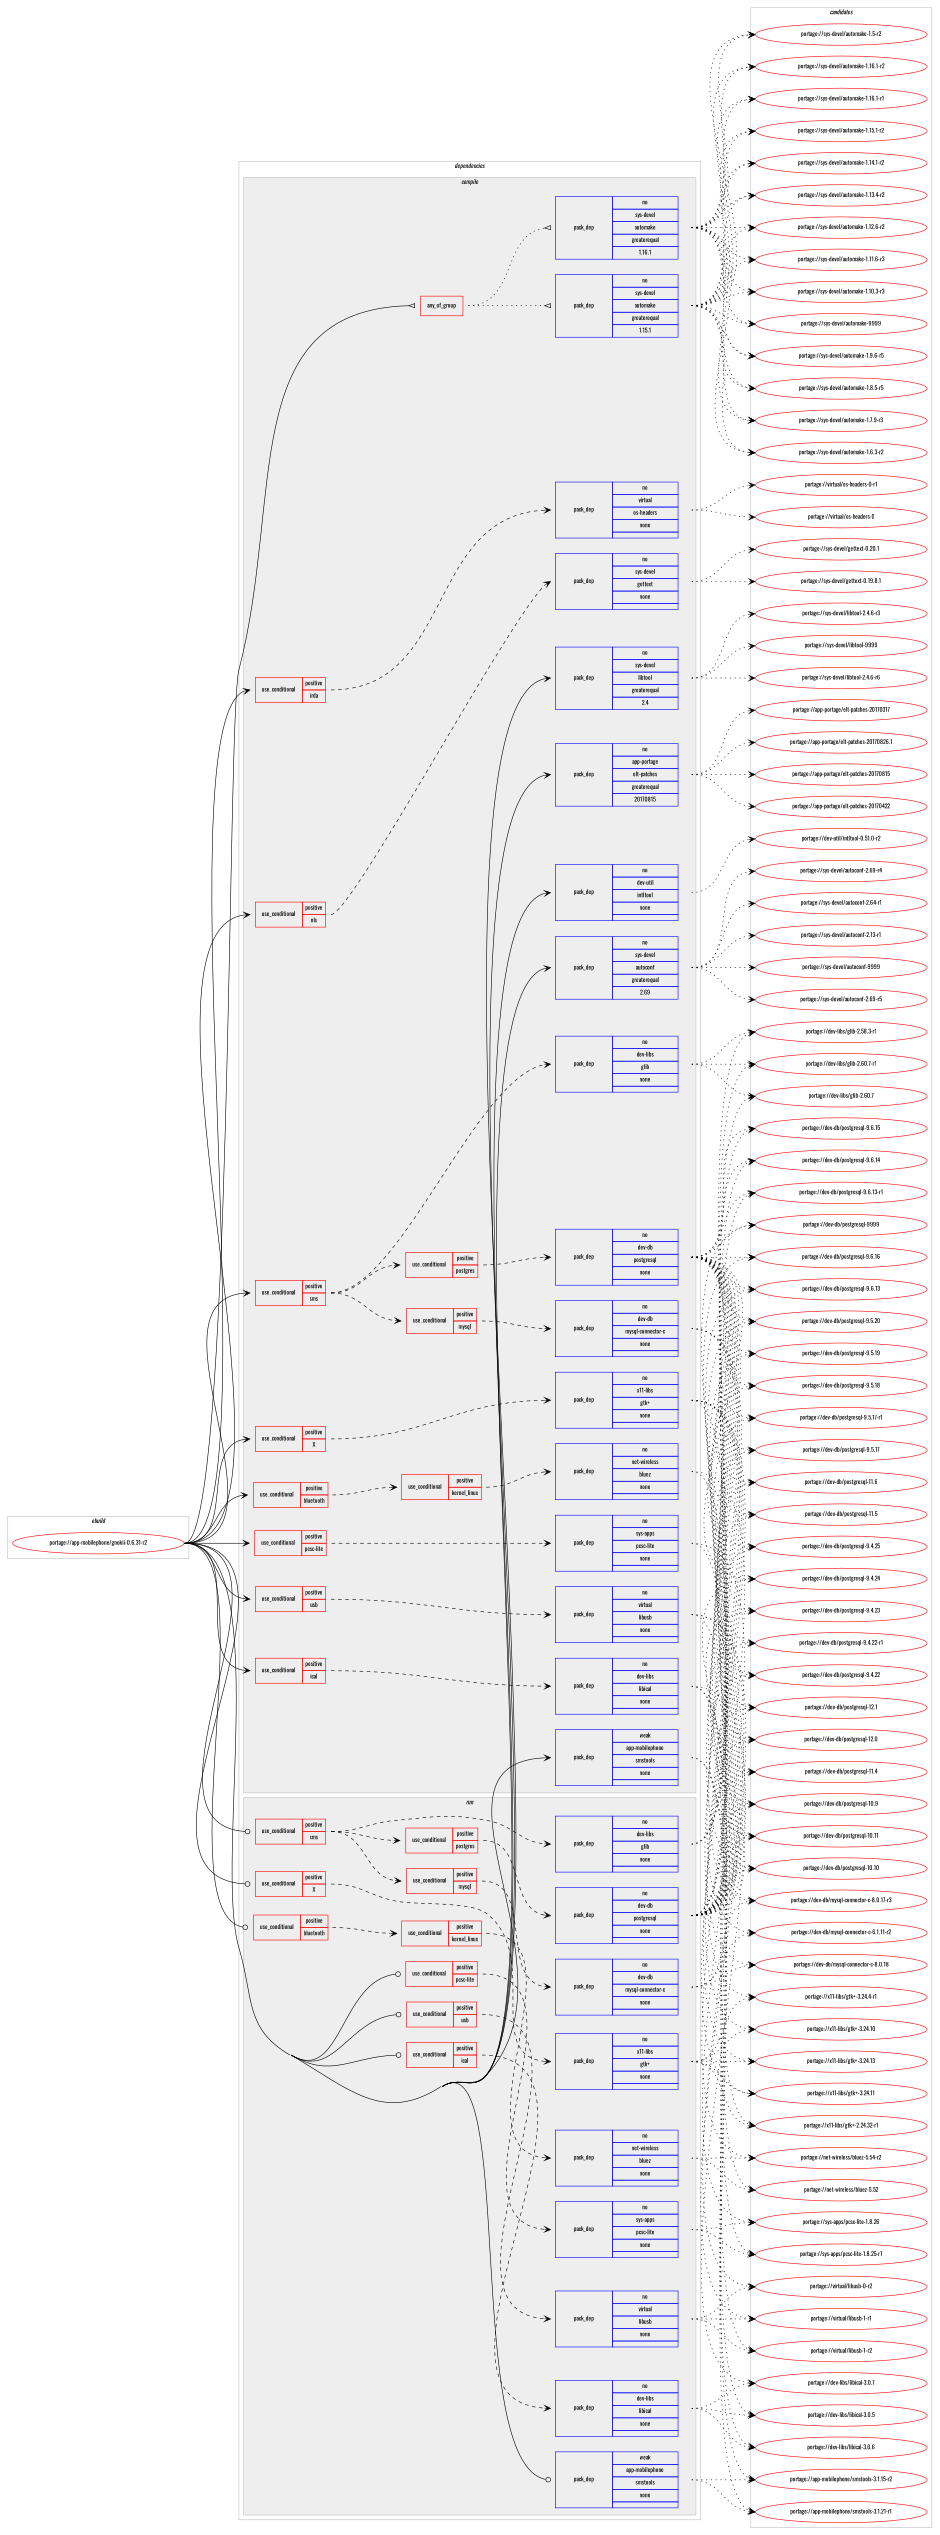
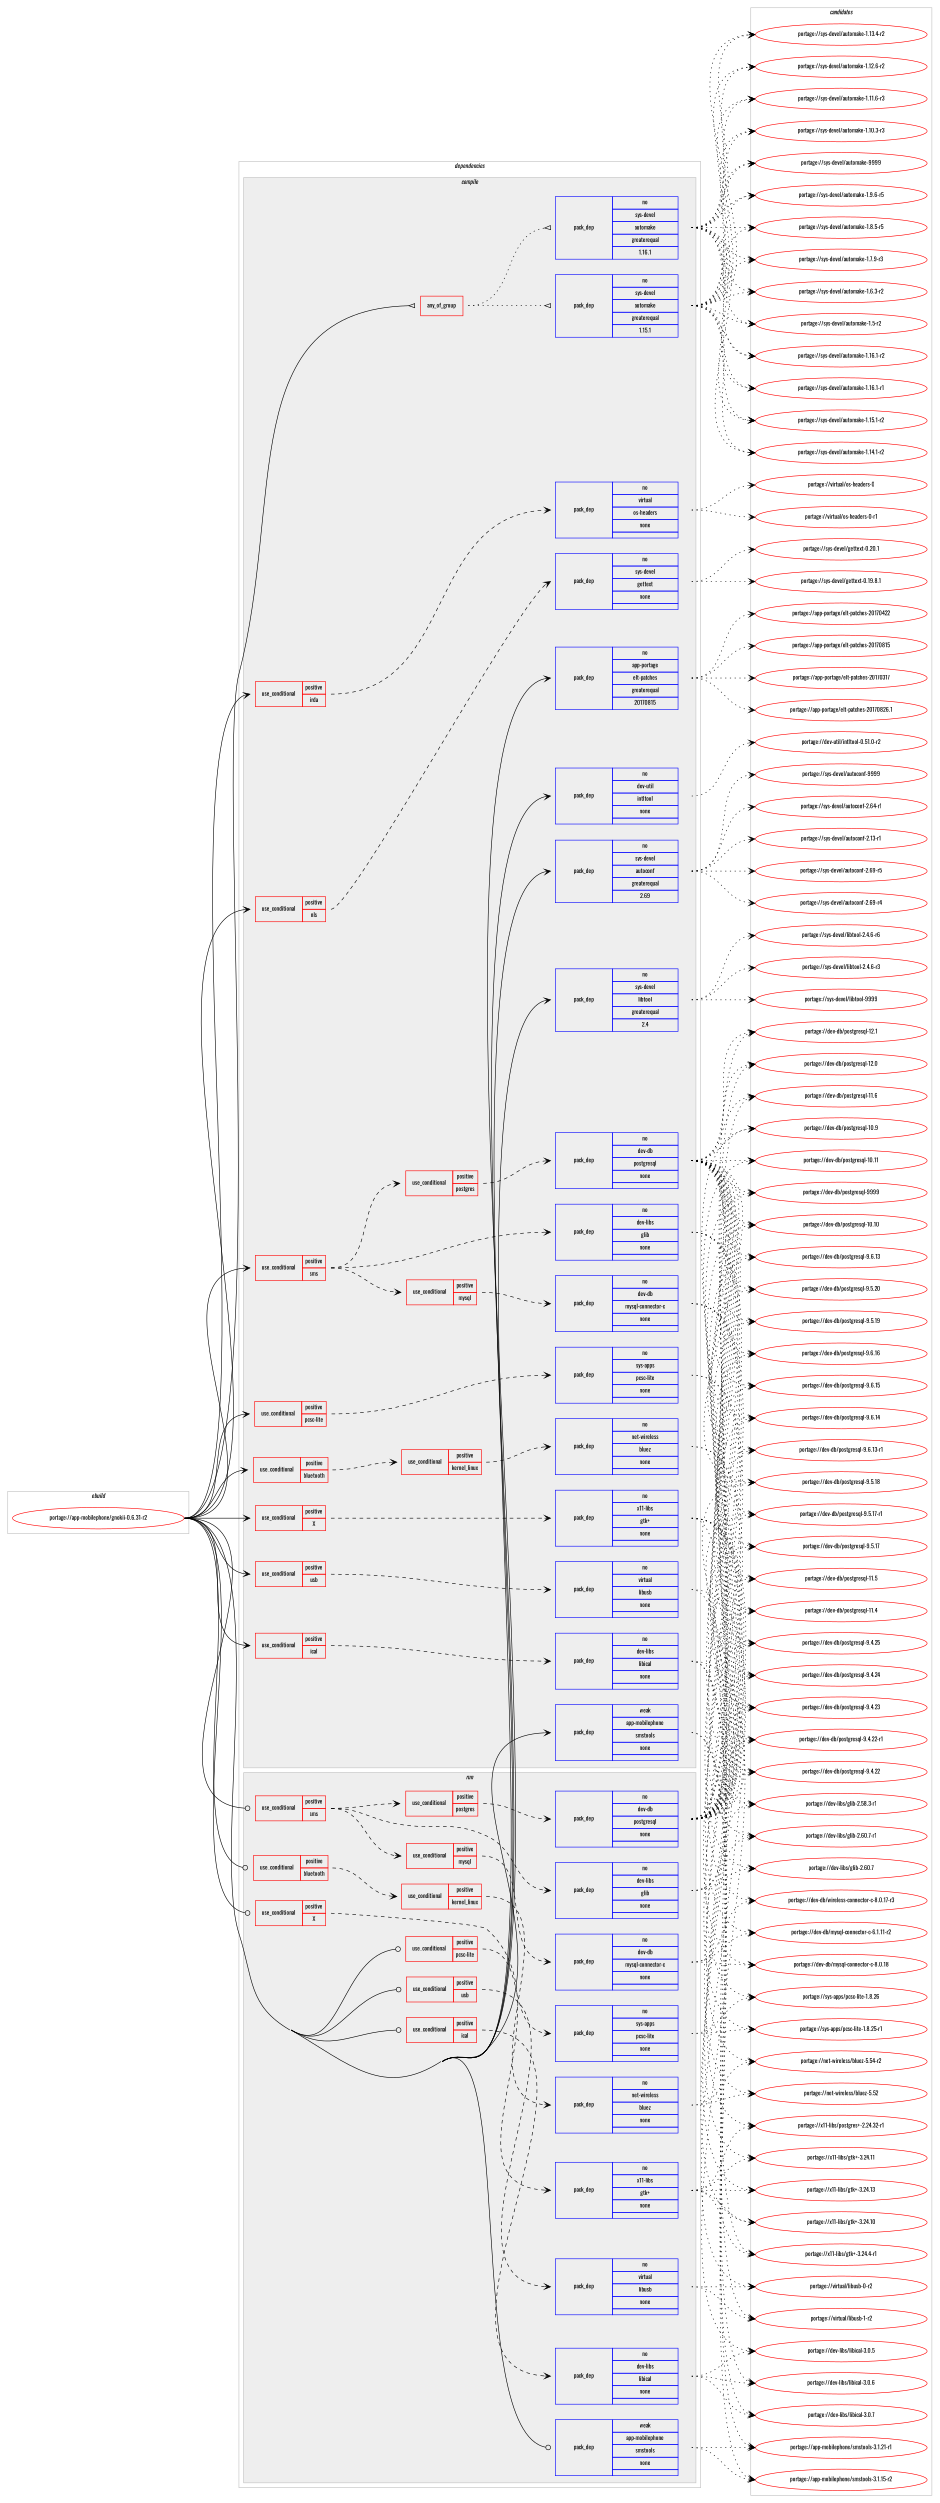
node "portage://dev-db/mysql-connector-c-8.0.17-r3": label "portage://dev-db/mysql-connector-c-8.0.17-r3" -> "portage://dev-db/wireless-connector-c-8.0.17-r3"
node "portage://x11-libs/gtk+-2.24.32-r1": label "portage://x11-libs/gtk+-2.24.32-r1" -> "portage://x11-libs/postgres+-2.24.32-r1"
node "portage://virtual/libusb-1-r1": removed
